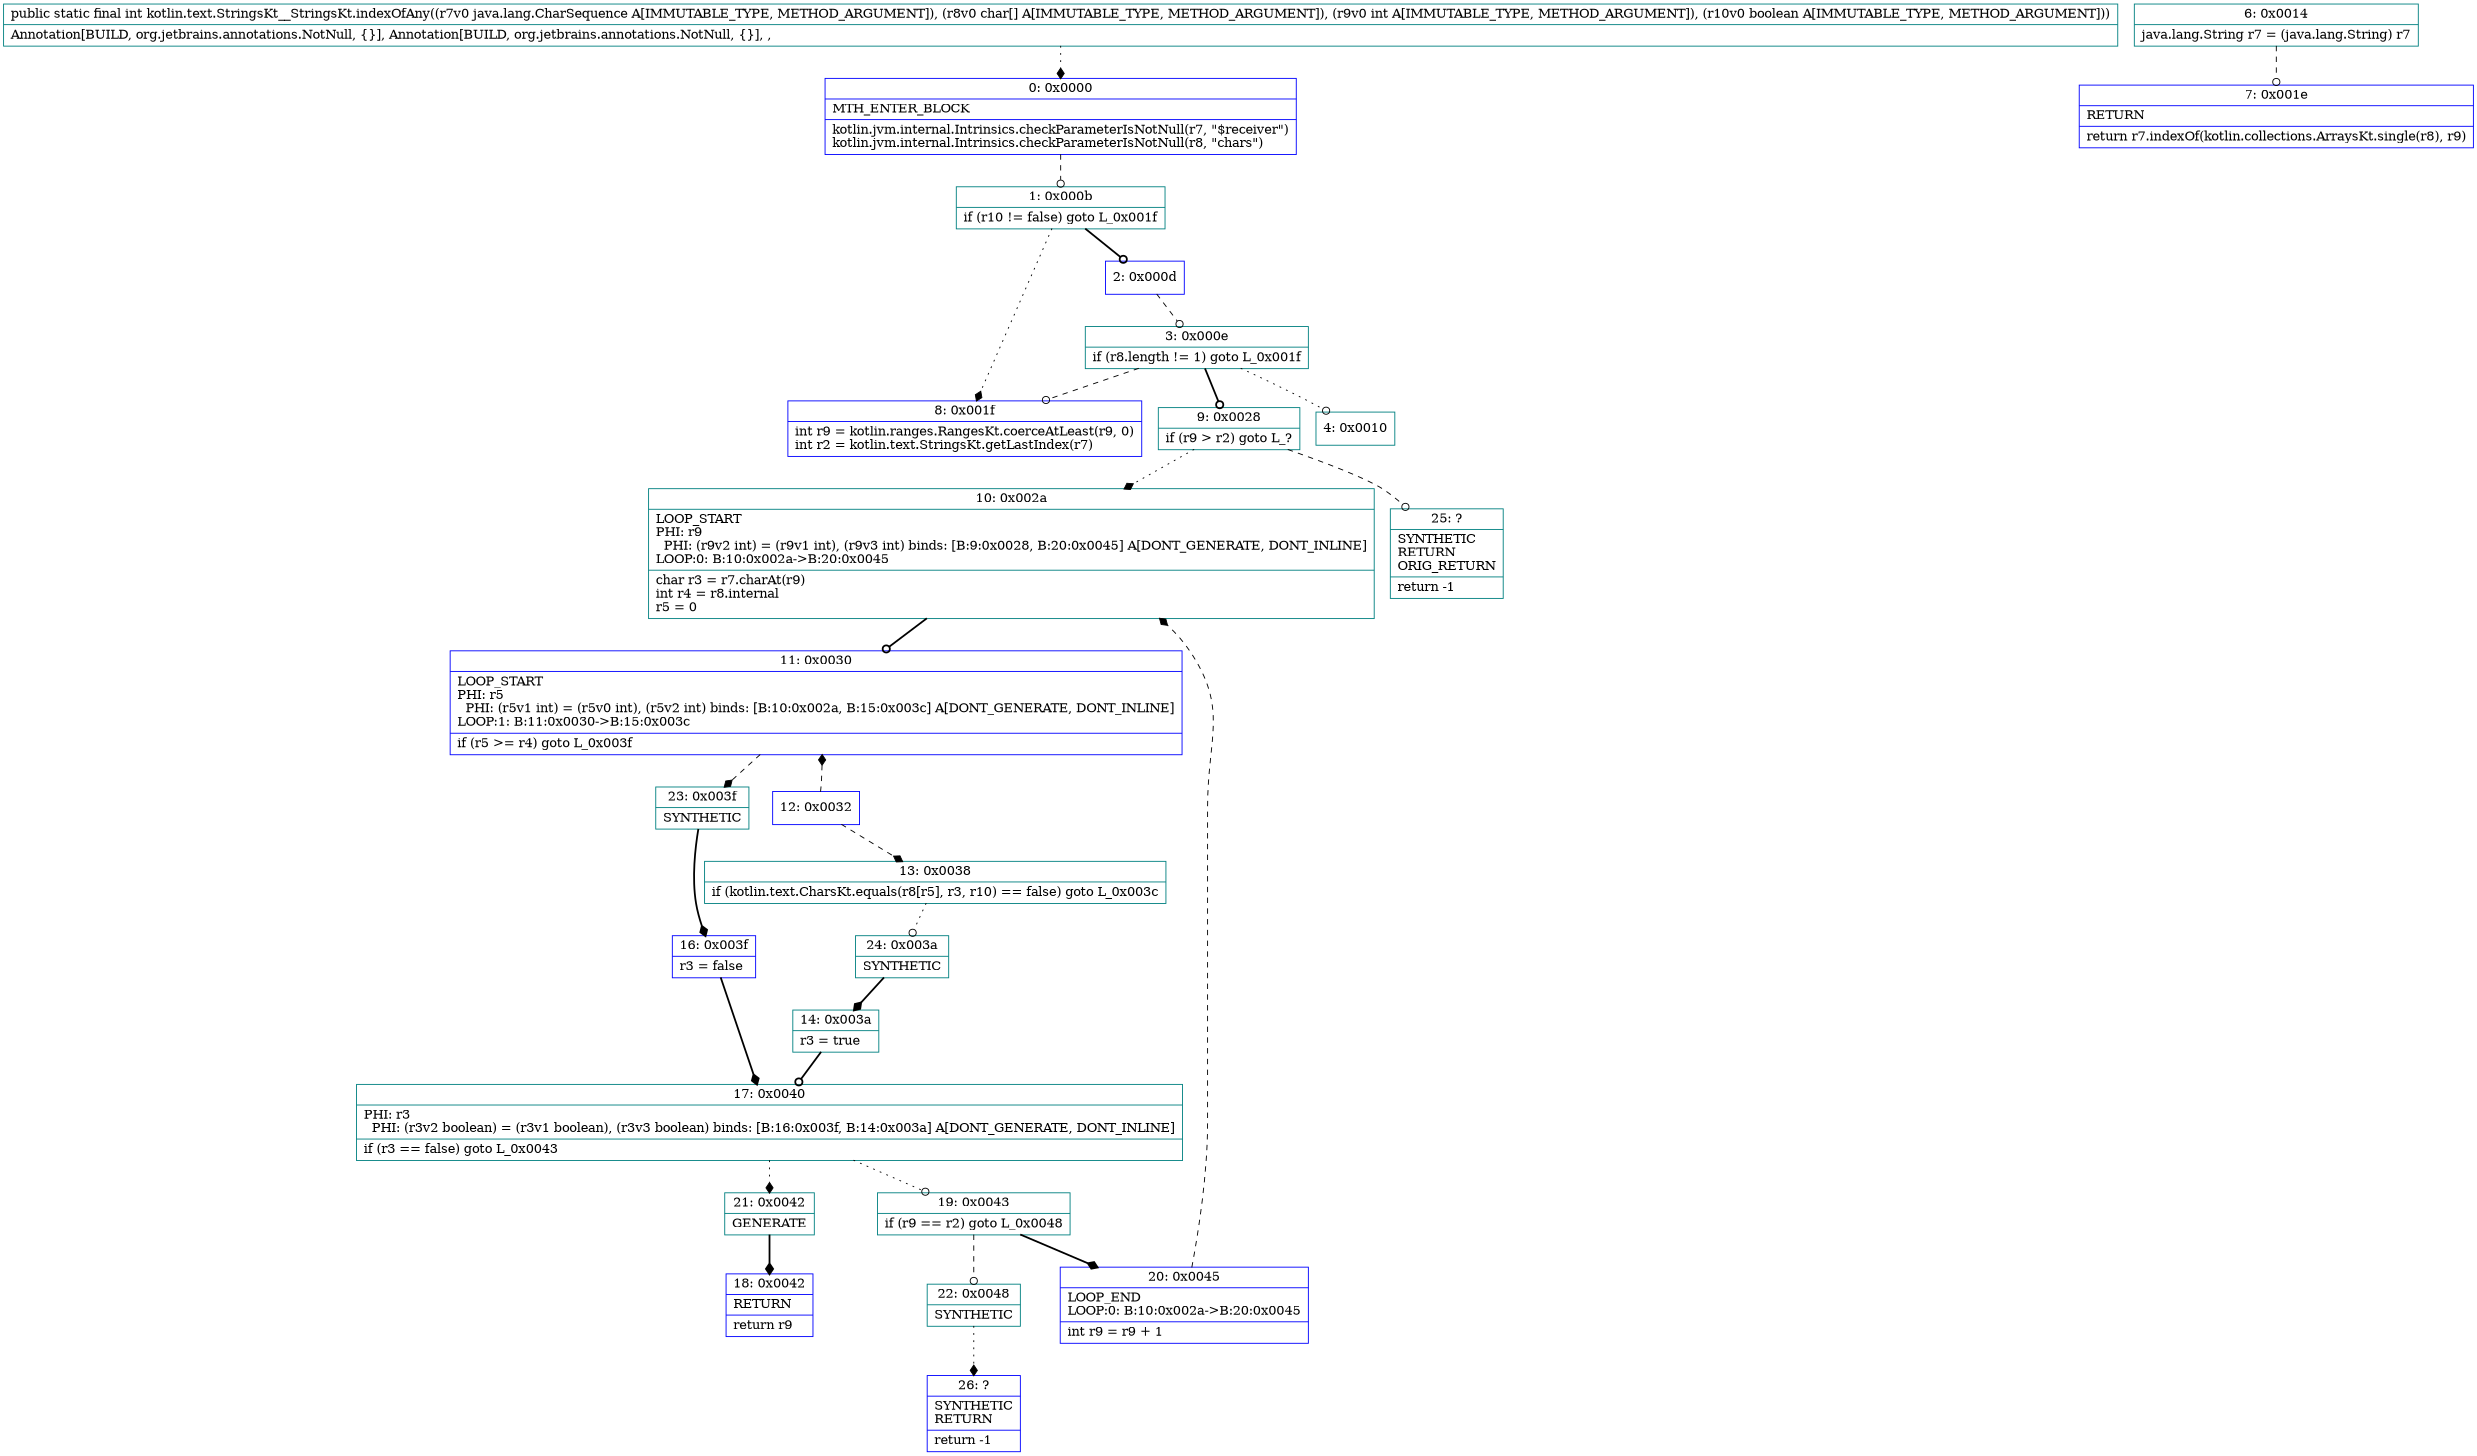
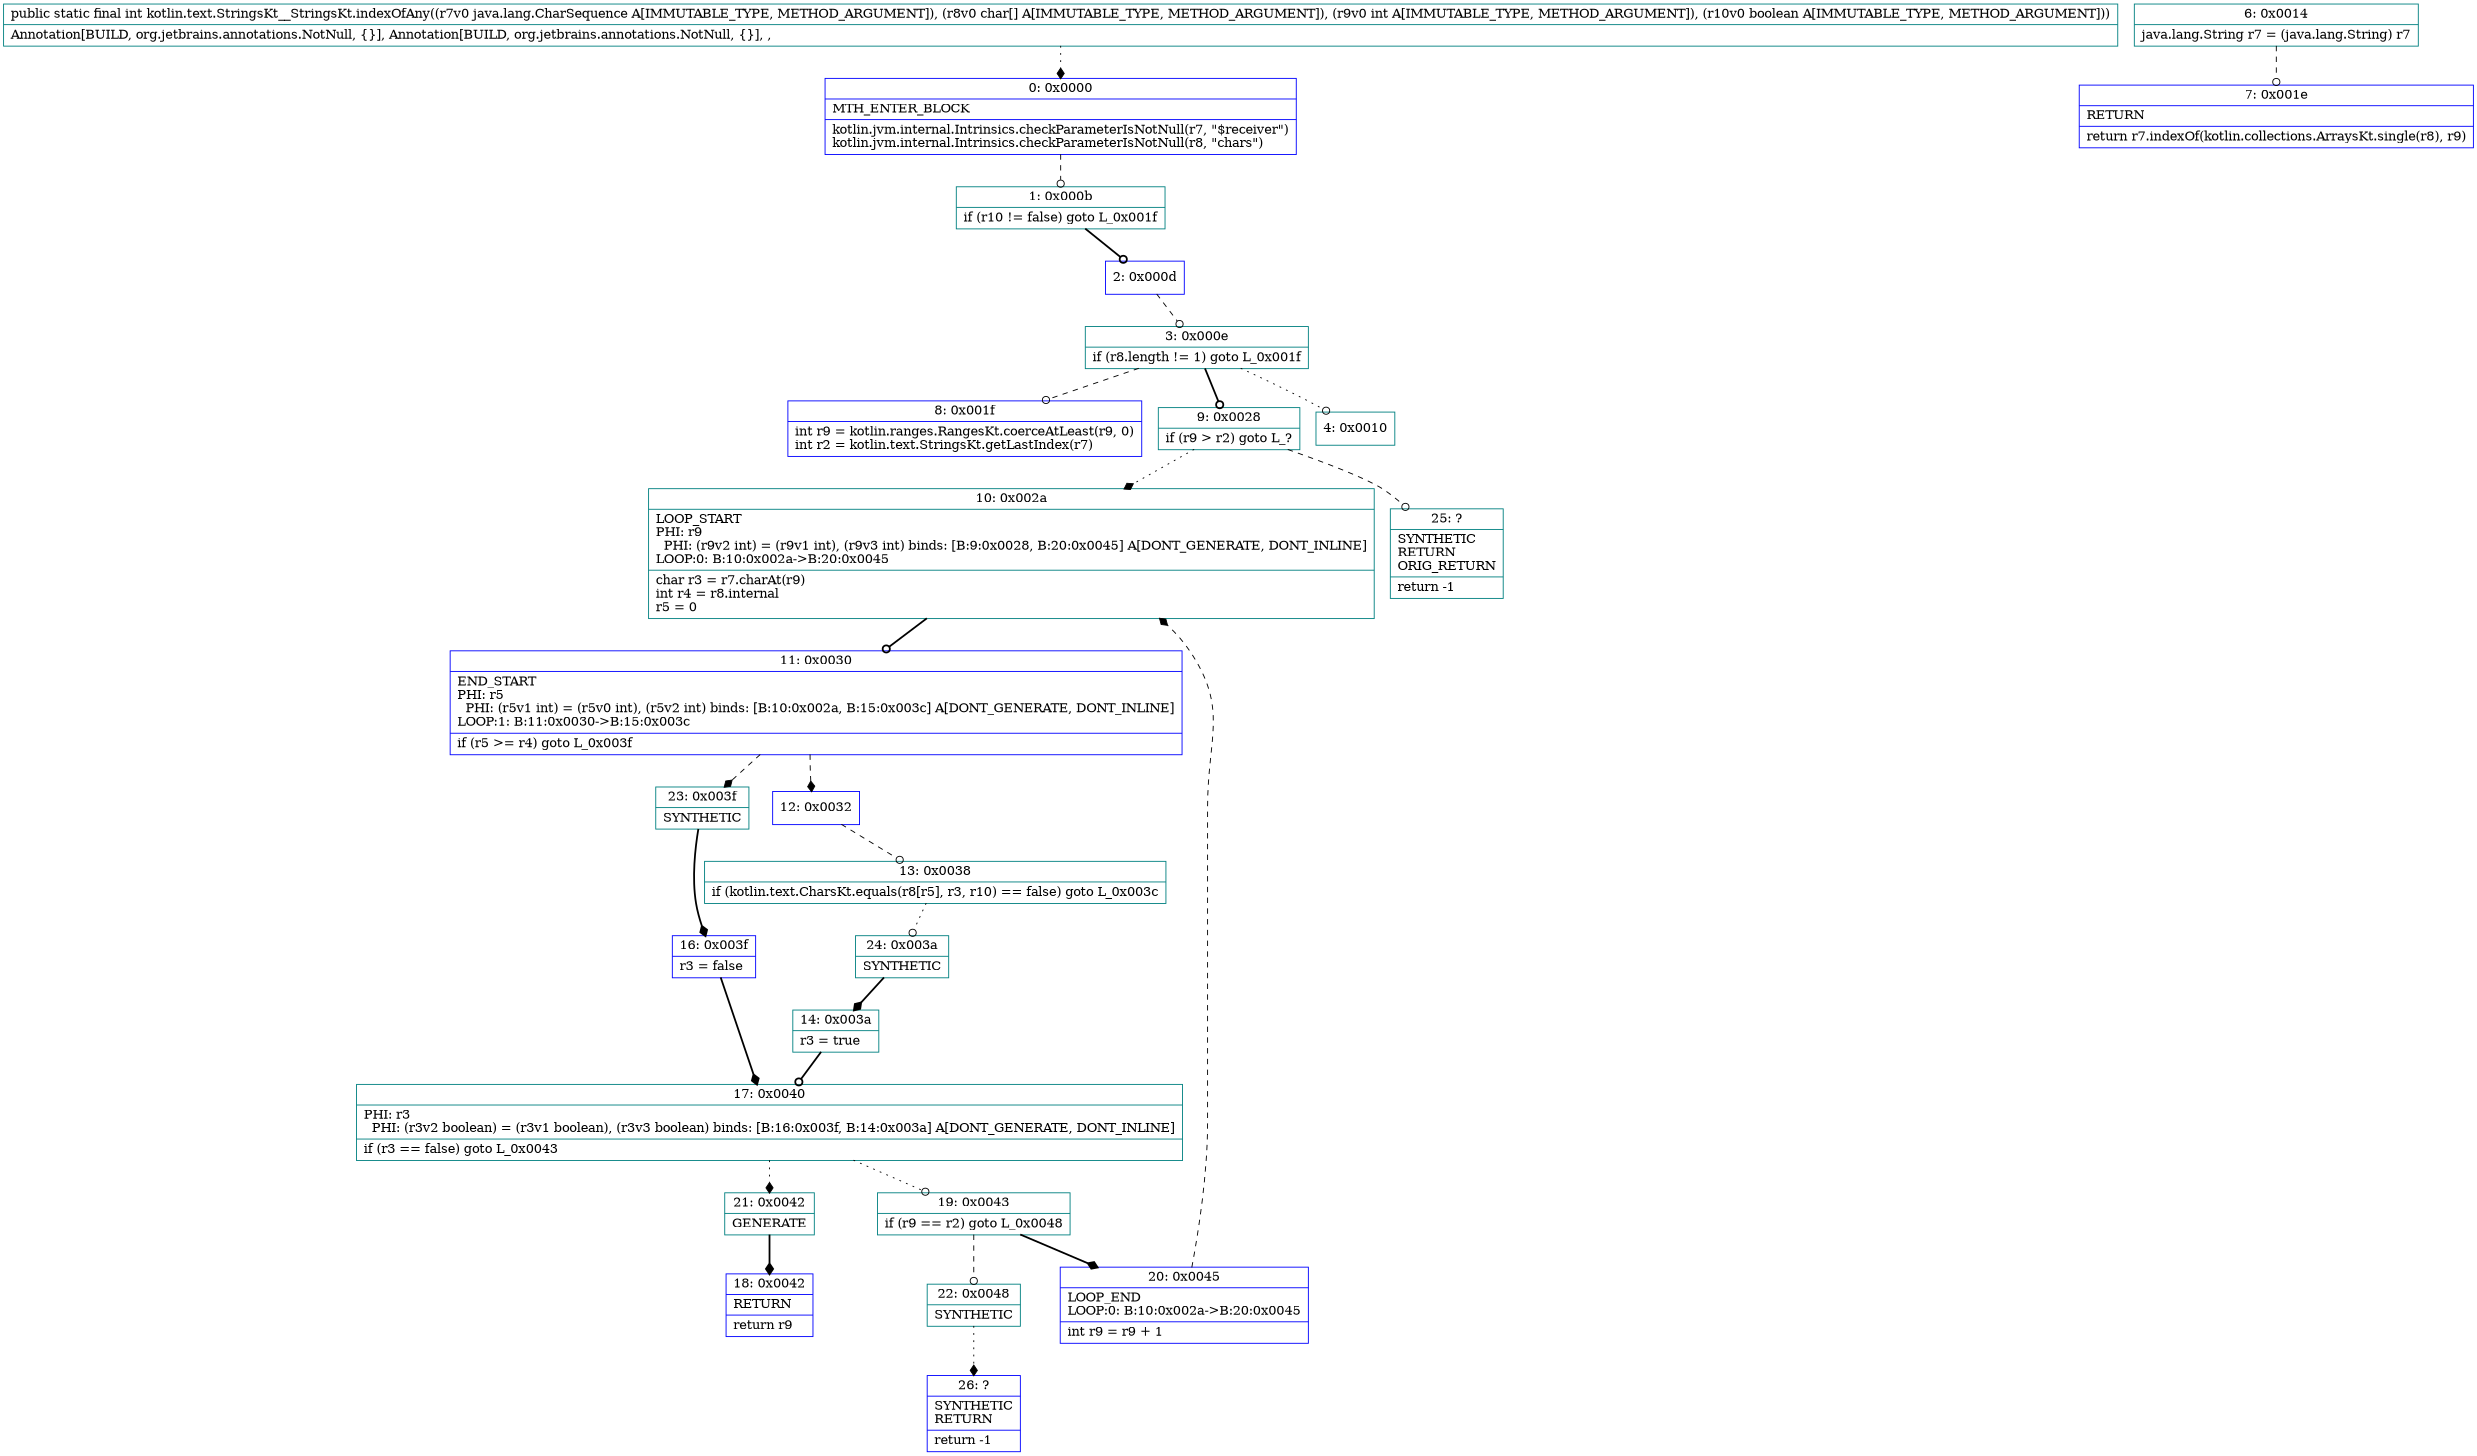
edge "1: 0x000b" -> "8: 0x001f": removed
node "11: 0x0030": text "LOOP_START" -> "END_START"
edge "12: 0x0032" -> "11: 0x0030": reversed
edge "12: 0x0032" -> "13: 0x0038": arrowhead diamond -> odot
